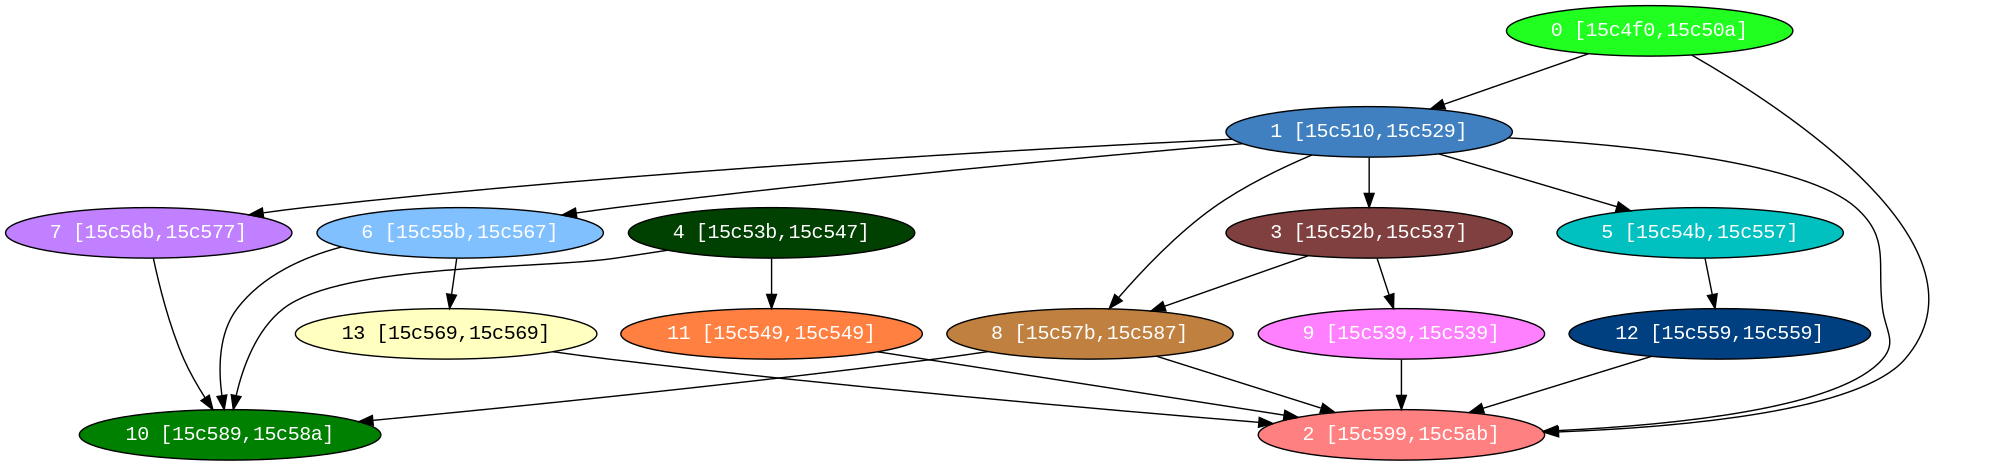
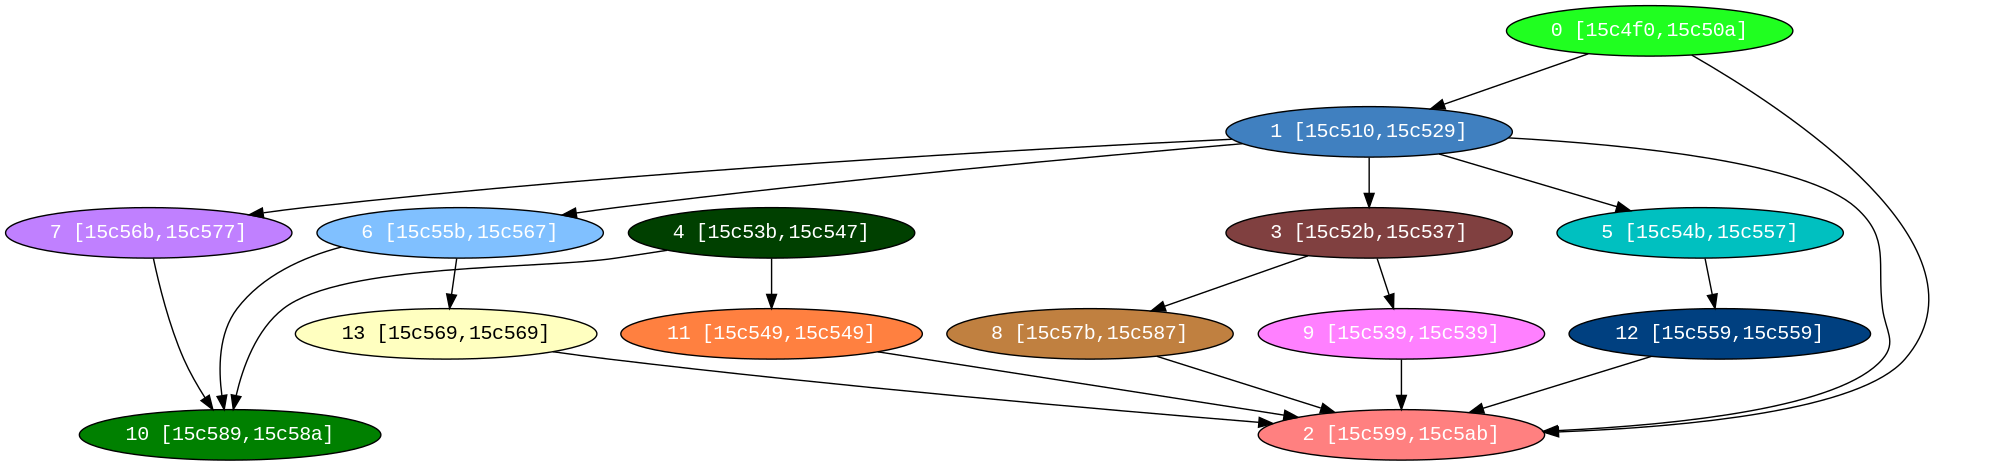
edge "1 [15c510,15c529]" -> "8 [15c57b,15c587]": removed
edge "8 [15c57b,15c587]" -> "10 [15c589,15c58a]": removed
